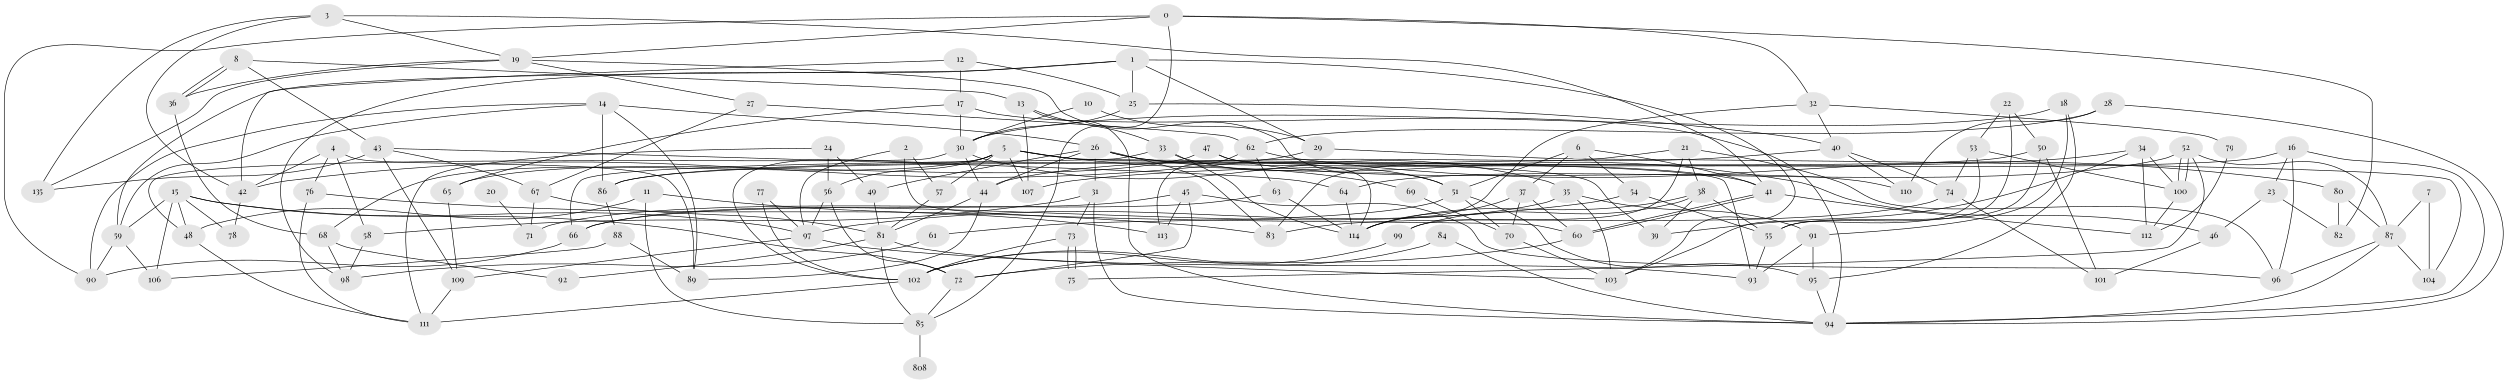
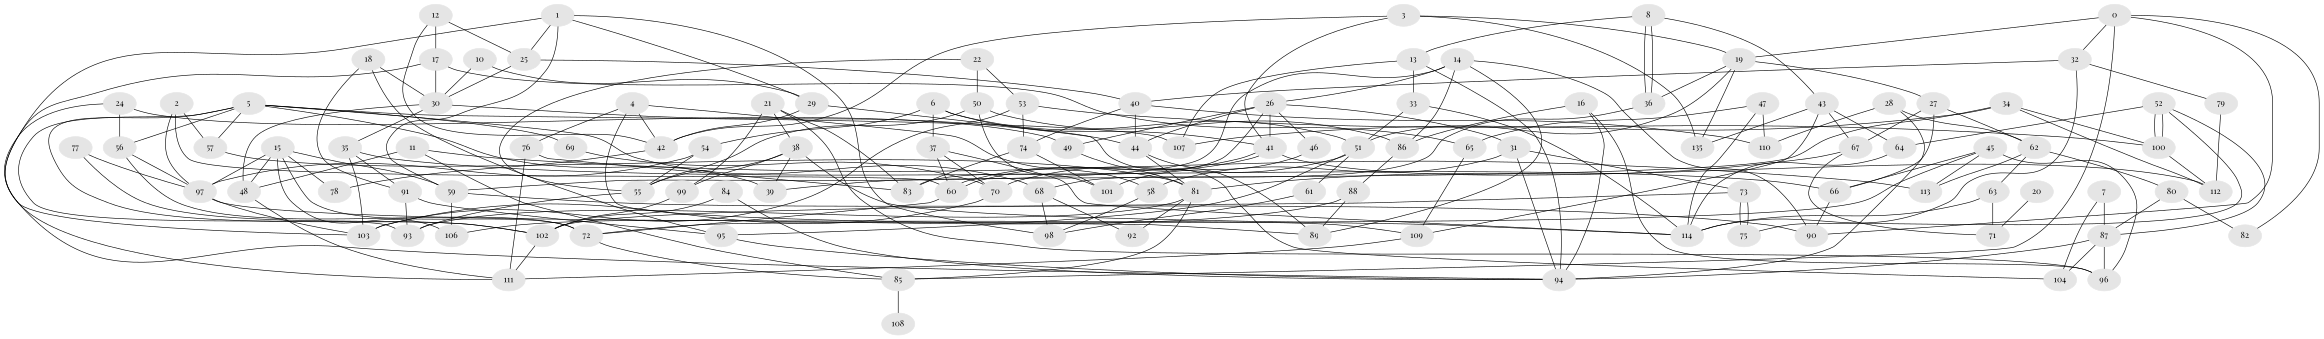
edge "33" -- "66": now "27" -- "66"
node "23": removed
node "808": label "808" -> "108"
